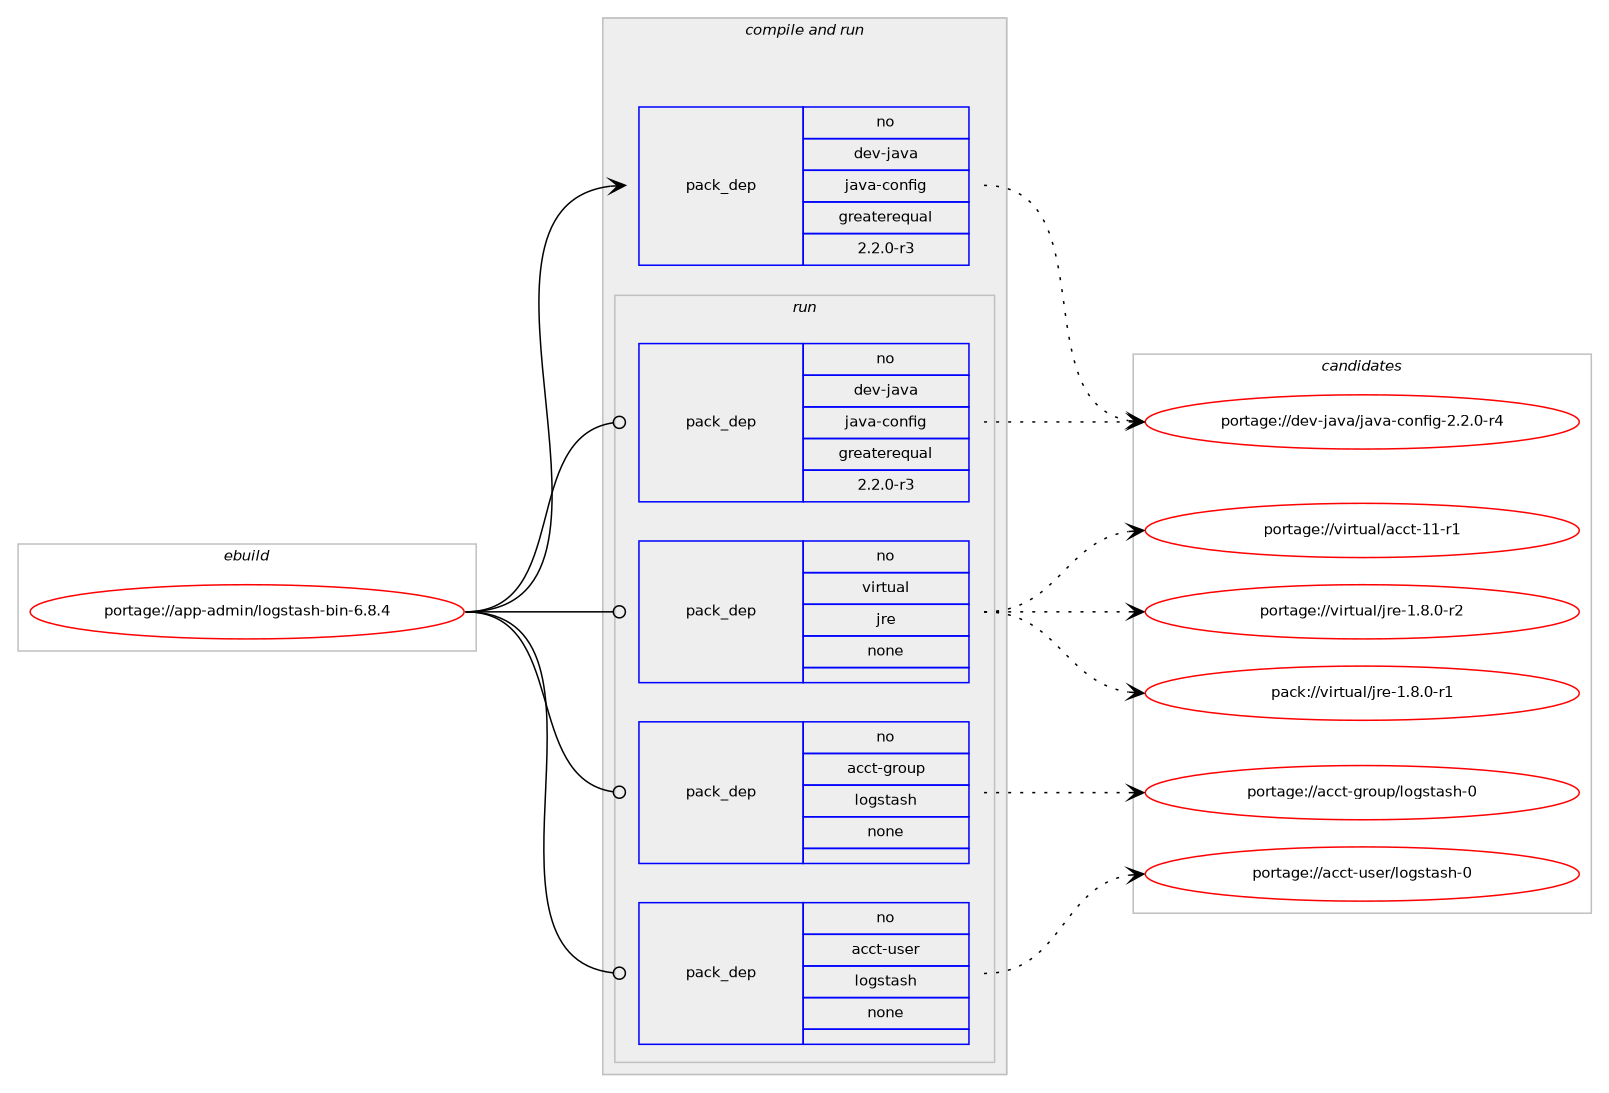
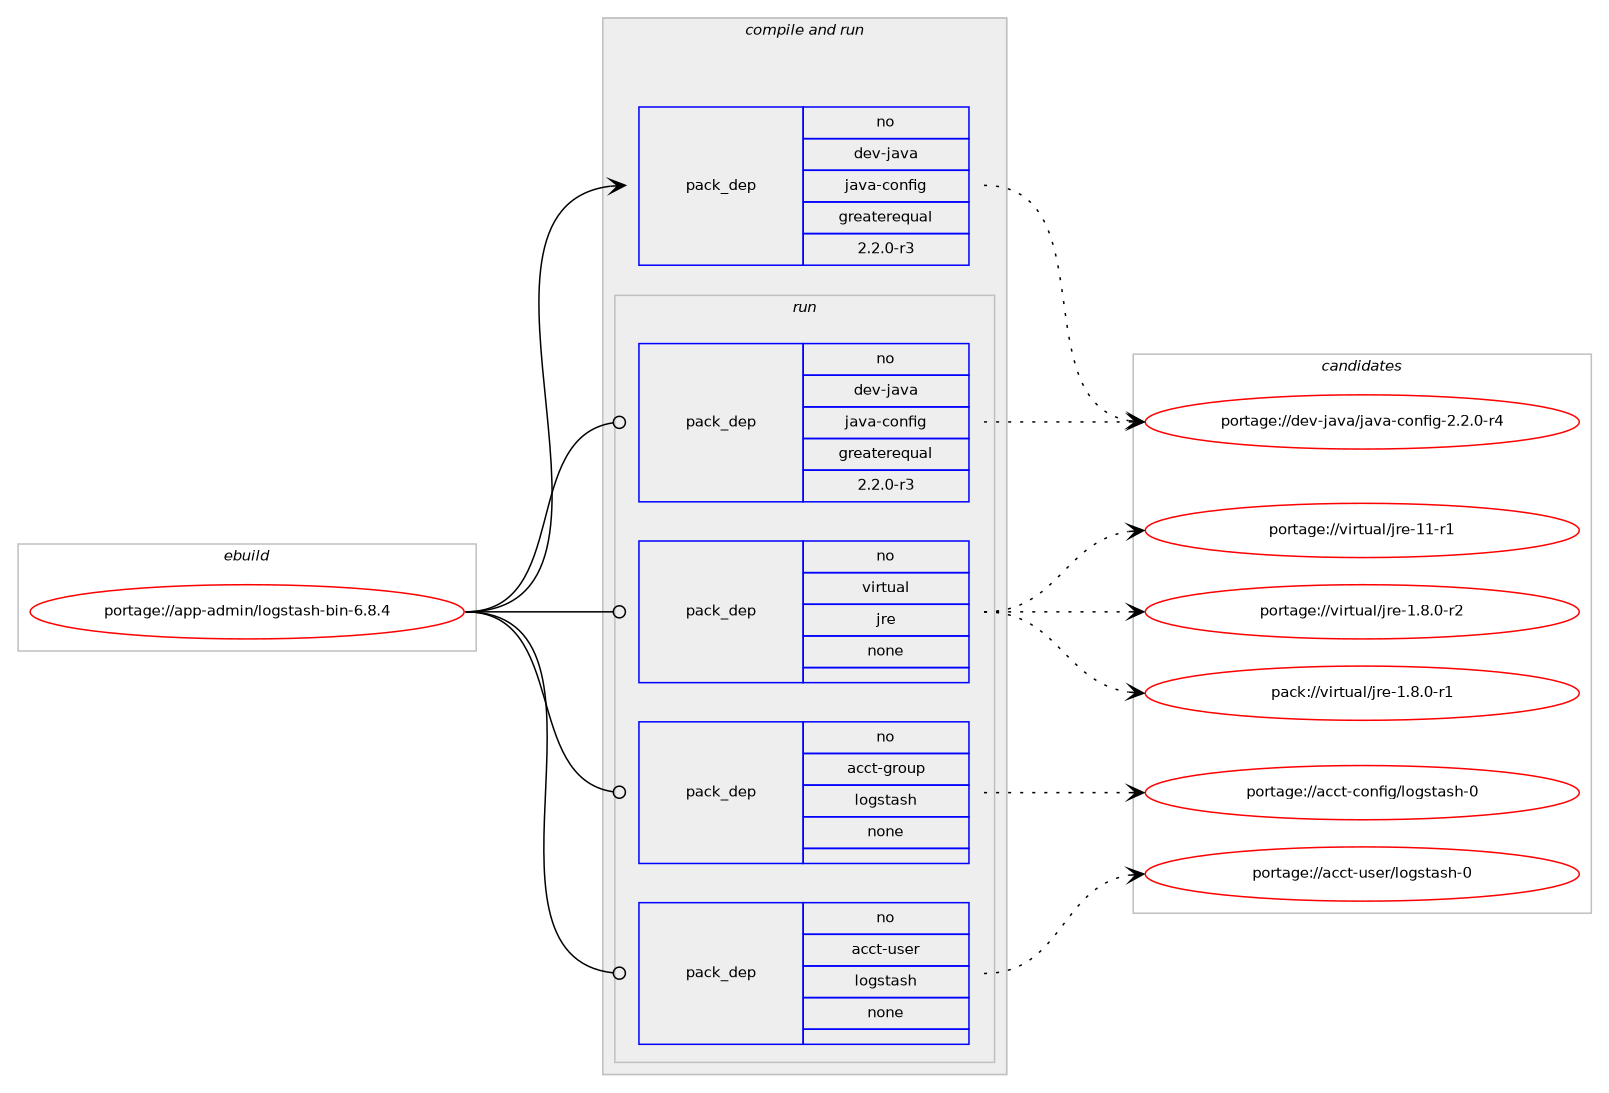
node "portage://virtual/acct-11-r1": label "portage://virtual/acct-11-r1" -> "portage://virtual/jre-11-r1"
node "portage://acct-group/logstash-0": label "portage://acct-group/logstash-0" -> "portage://acct-config/logstash-0"
